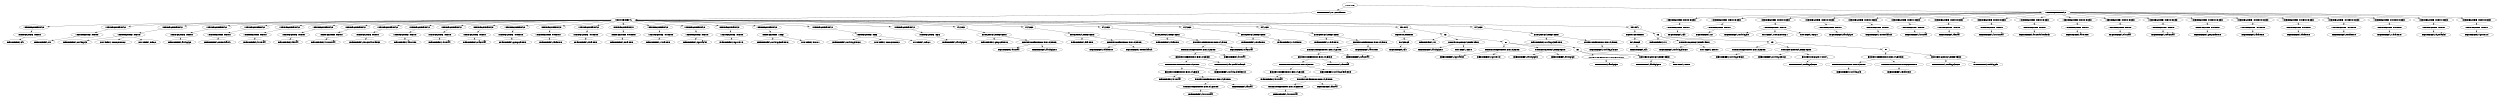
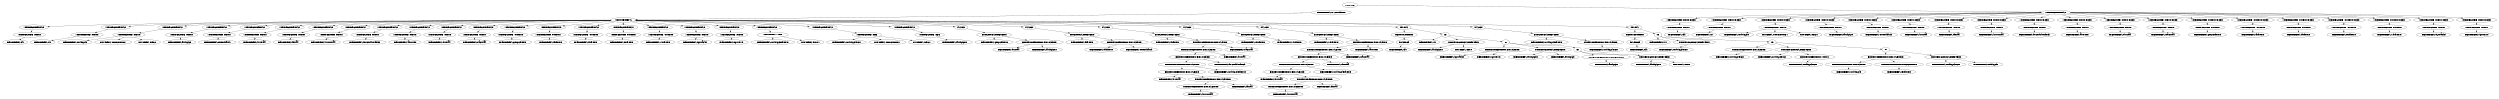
edge "MODULE" -> "IDENTIFIERS:or1200_freeze": removed
node "VAR_DECLARE  WIRE": label "VAR_DECLARE  WIRE" -> "VAR_UNARY  WIRE"
node "NUMBERS BIN:00": removed
node "BINARY_LOGICAL MINUS": label "BINARY_LOGICAL MINUS" -> "BINARY_OPERATION MINUS"
